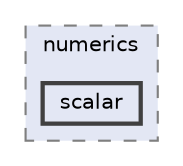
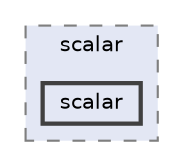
cluster "numerics": label "numerics" -> "scalar"
